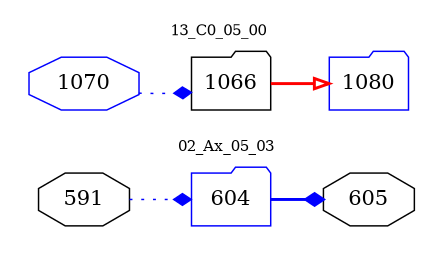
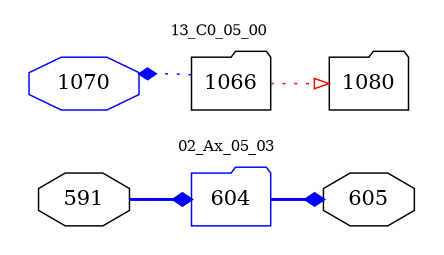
edge "1066" -> "1080": style bold -> dotted
node "1080": color blue -> black
edge "1070" -> "1066": reversed
edge "591" -> "604": style dotted -> bold
